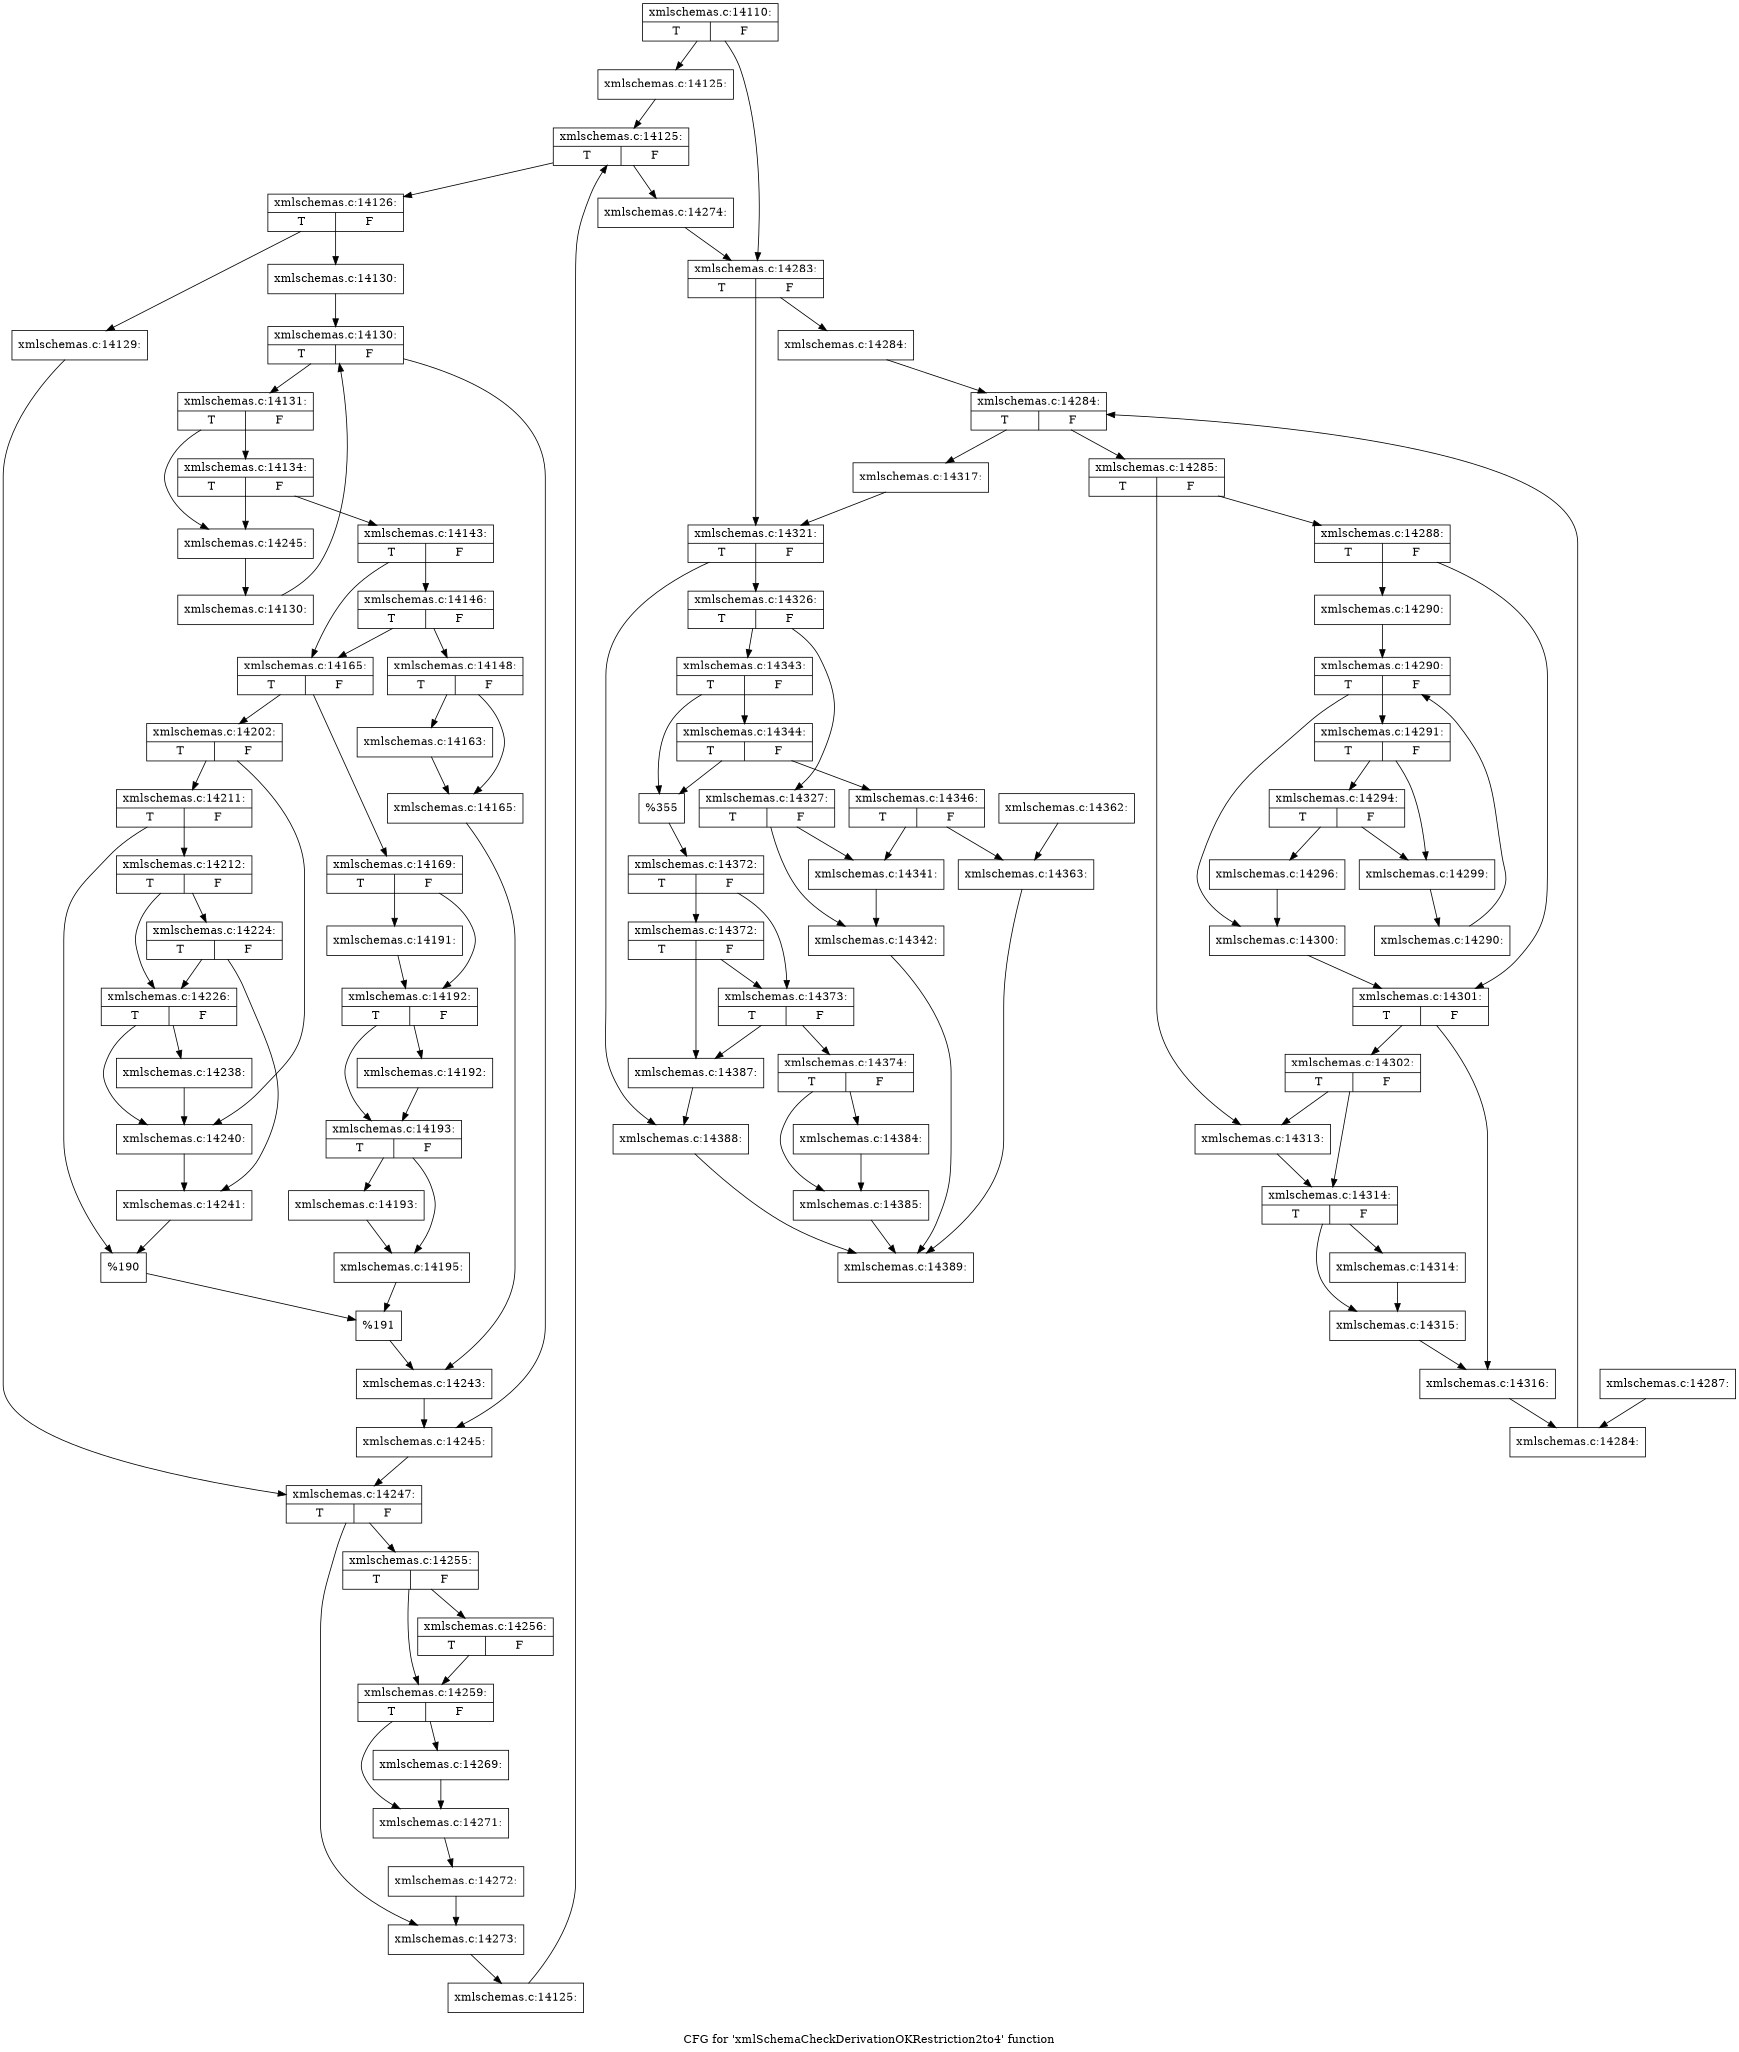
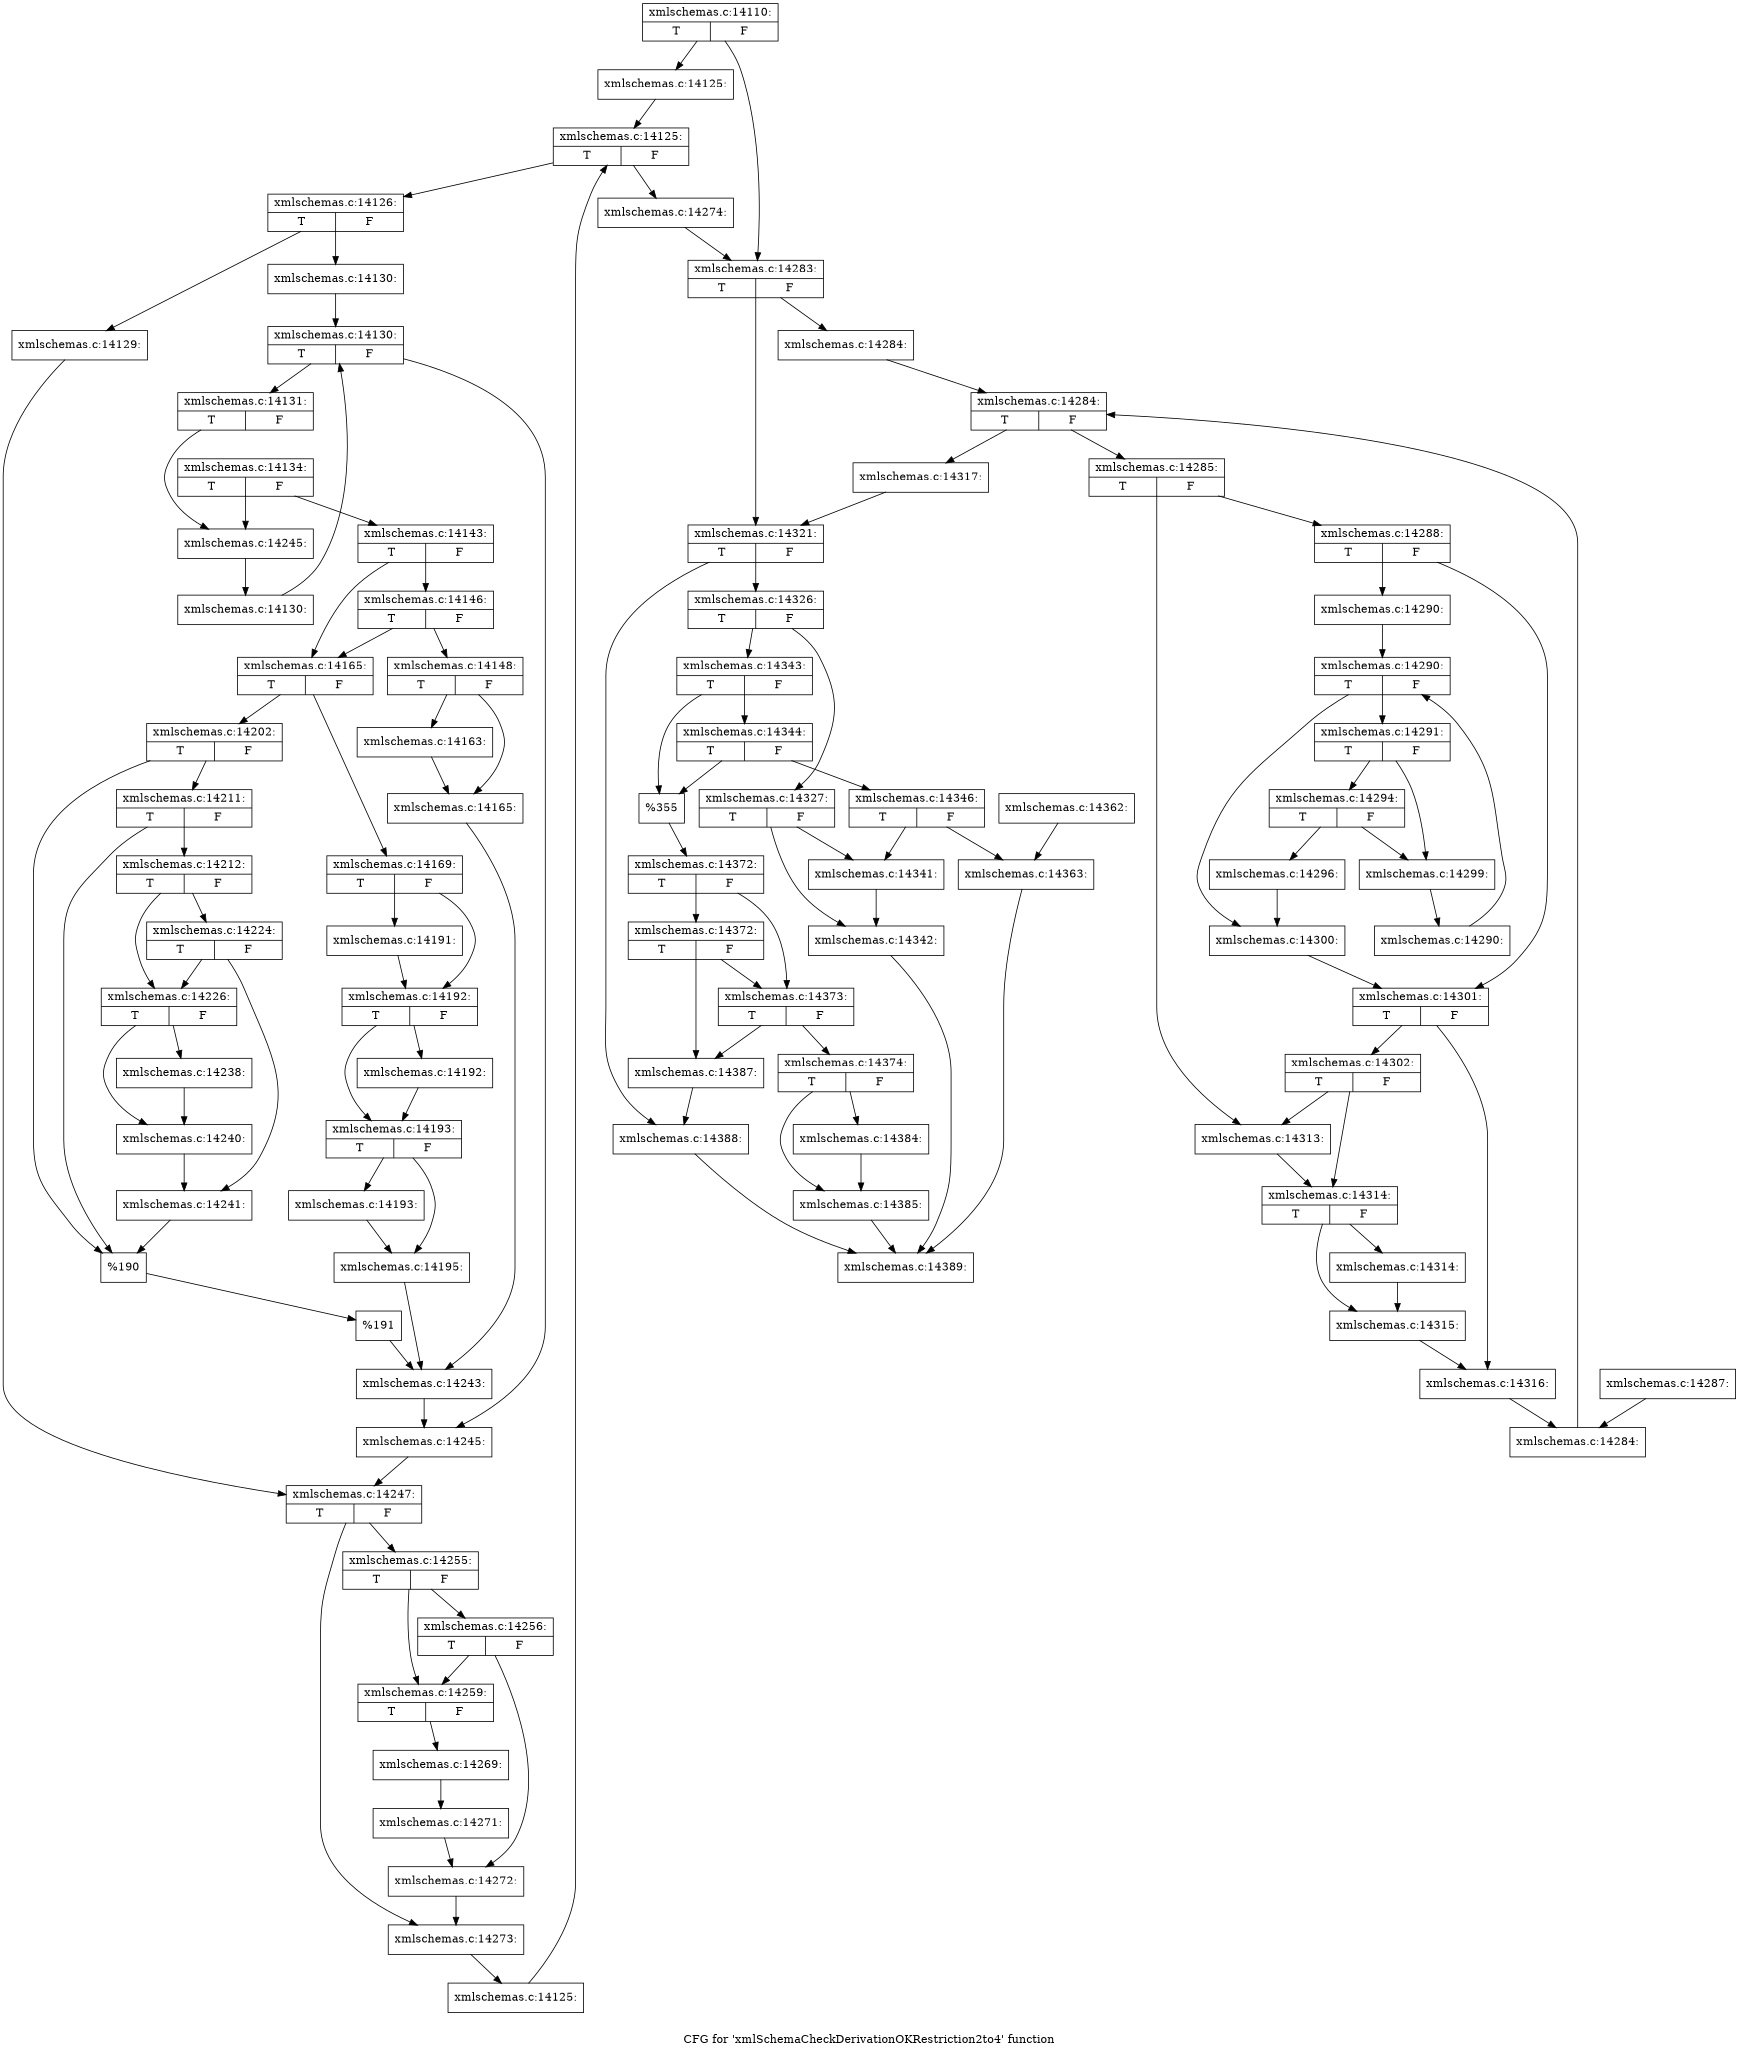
edge "xmlschemas.c:14131:" -> "xmlschemas.c:14134:": removed
edge "xmlschemas.c:14202:" -> "xmlschemas.c:14240:": now "xmlschemas.c:14202:" -> "%190"
edge "xmlschemas.c:14195:" -> "%191": now "xmlschemas.c:14195:" -> "xmlschemas.c:14243:"
edge "xmlschemas.c:14256:" -> "xmlschemas.c:14272:": added
edge "xmlschemas.c:14259:" -> "xmlschemas.c:14271:": removed
